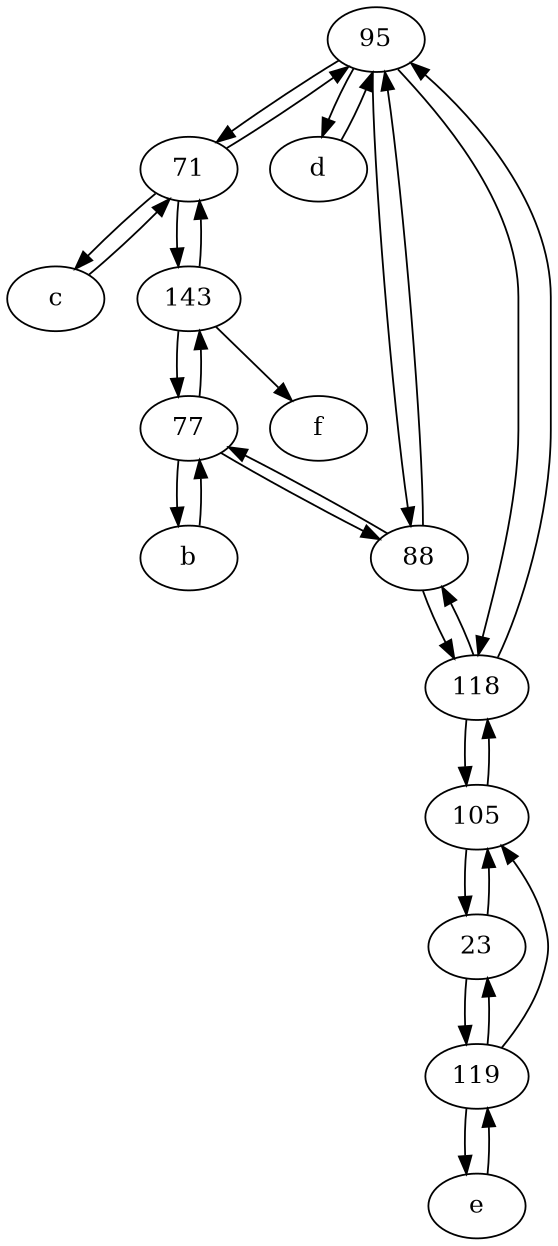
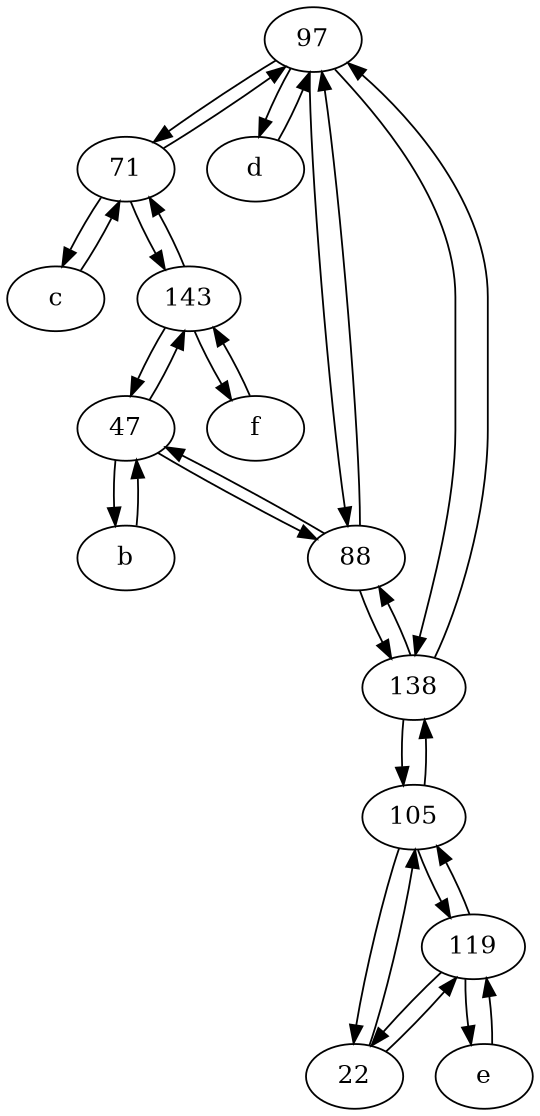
node "95": label "95" -> "97"
edge "f" -> "143": added
node "77": label "77" -> "47"
node "118": label "118" -> "138"
edge "105" -> "119": added
node "23": label "23" -> "22"
